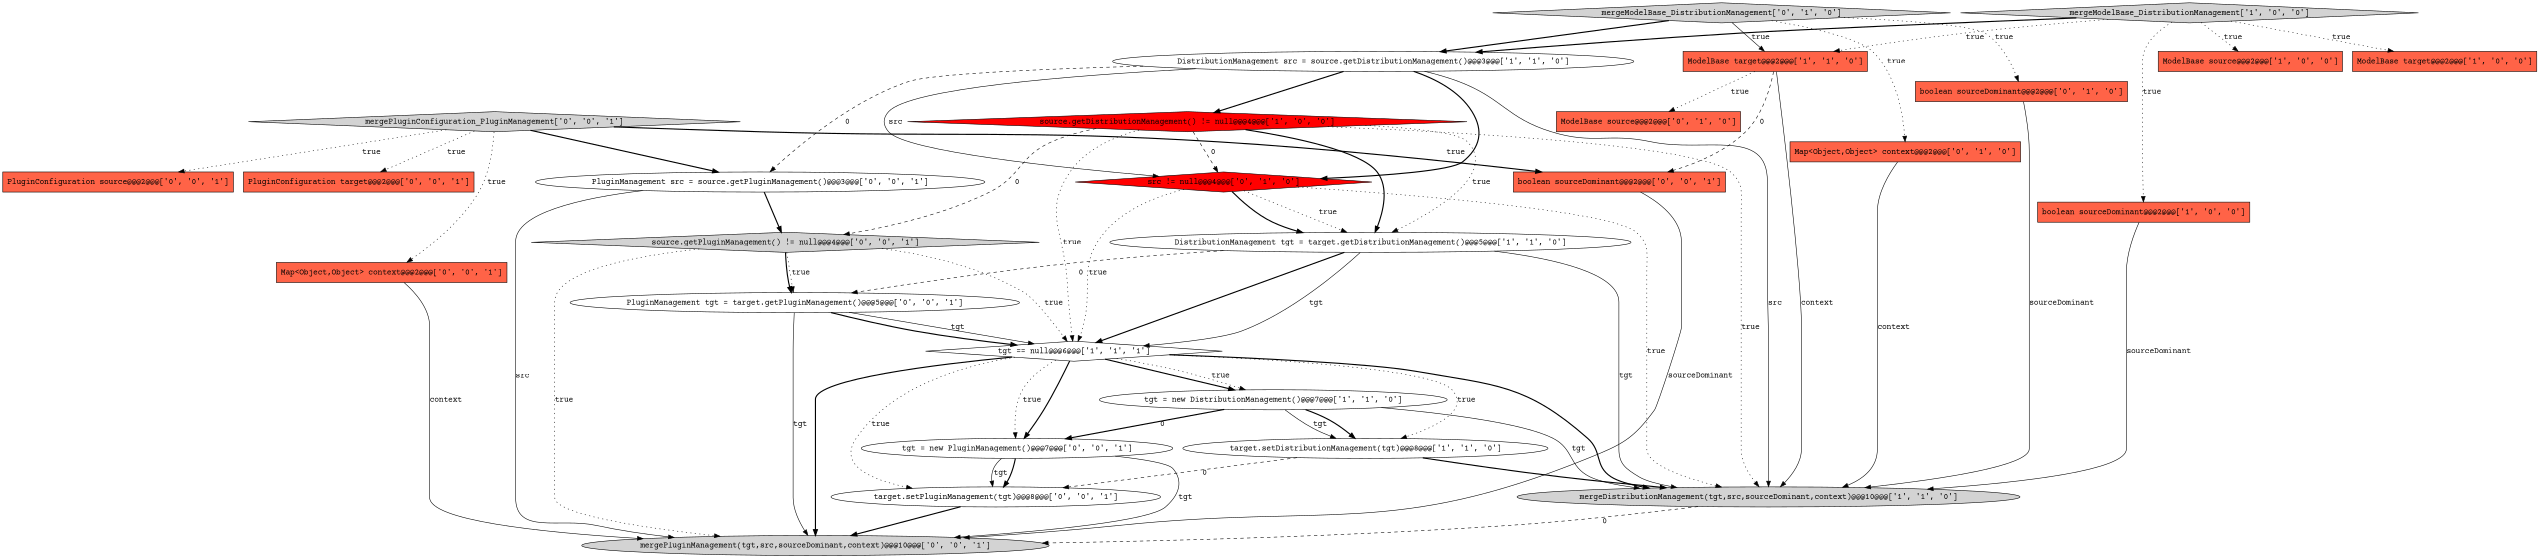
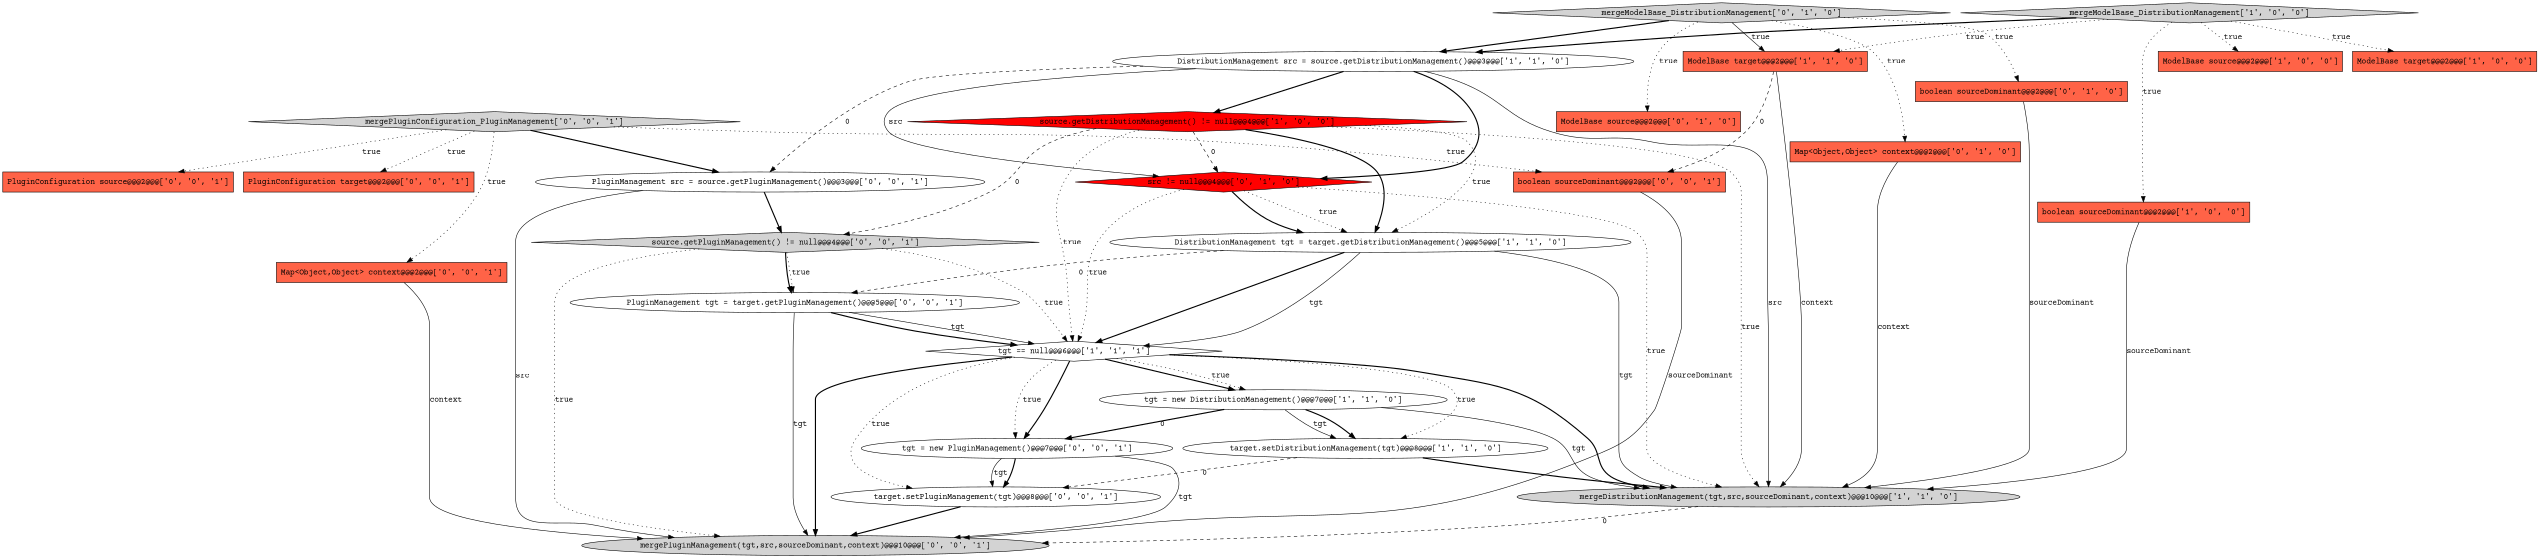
edge "ModelBase target@@@2@@@['1', '1', '0']" -> "ModelBase source@@@2@@@['0', '1', '0']": now "mergeModelBase_DistributionManagement['0', '1', '0']" -> "ModelBase source@@@2@@@['0', '1', '0']"
edge "mergePluginConfiguration_PluginManagement['0', '0', '1']" -> "boolean sourceDominant@@@2@@@['0', '0', '1']": style bold -> dotted
